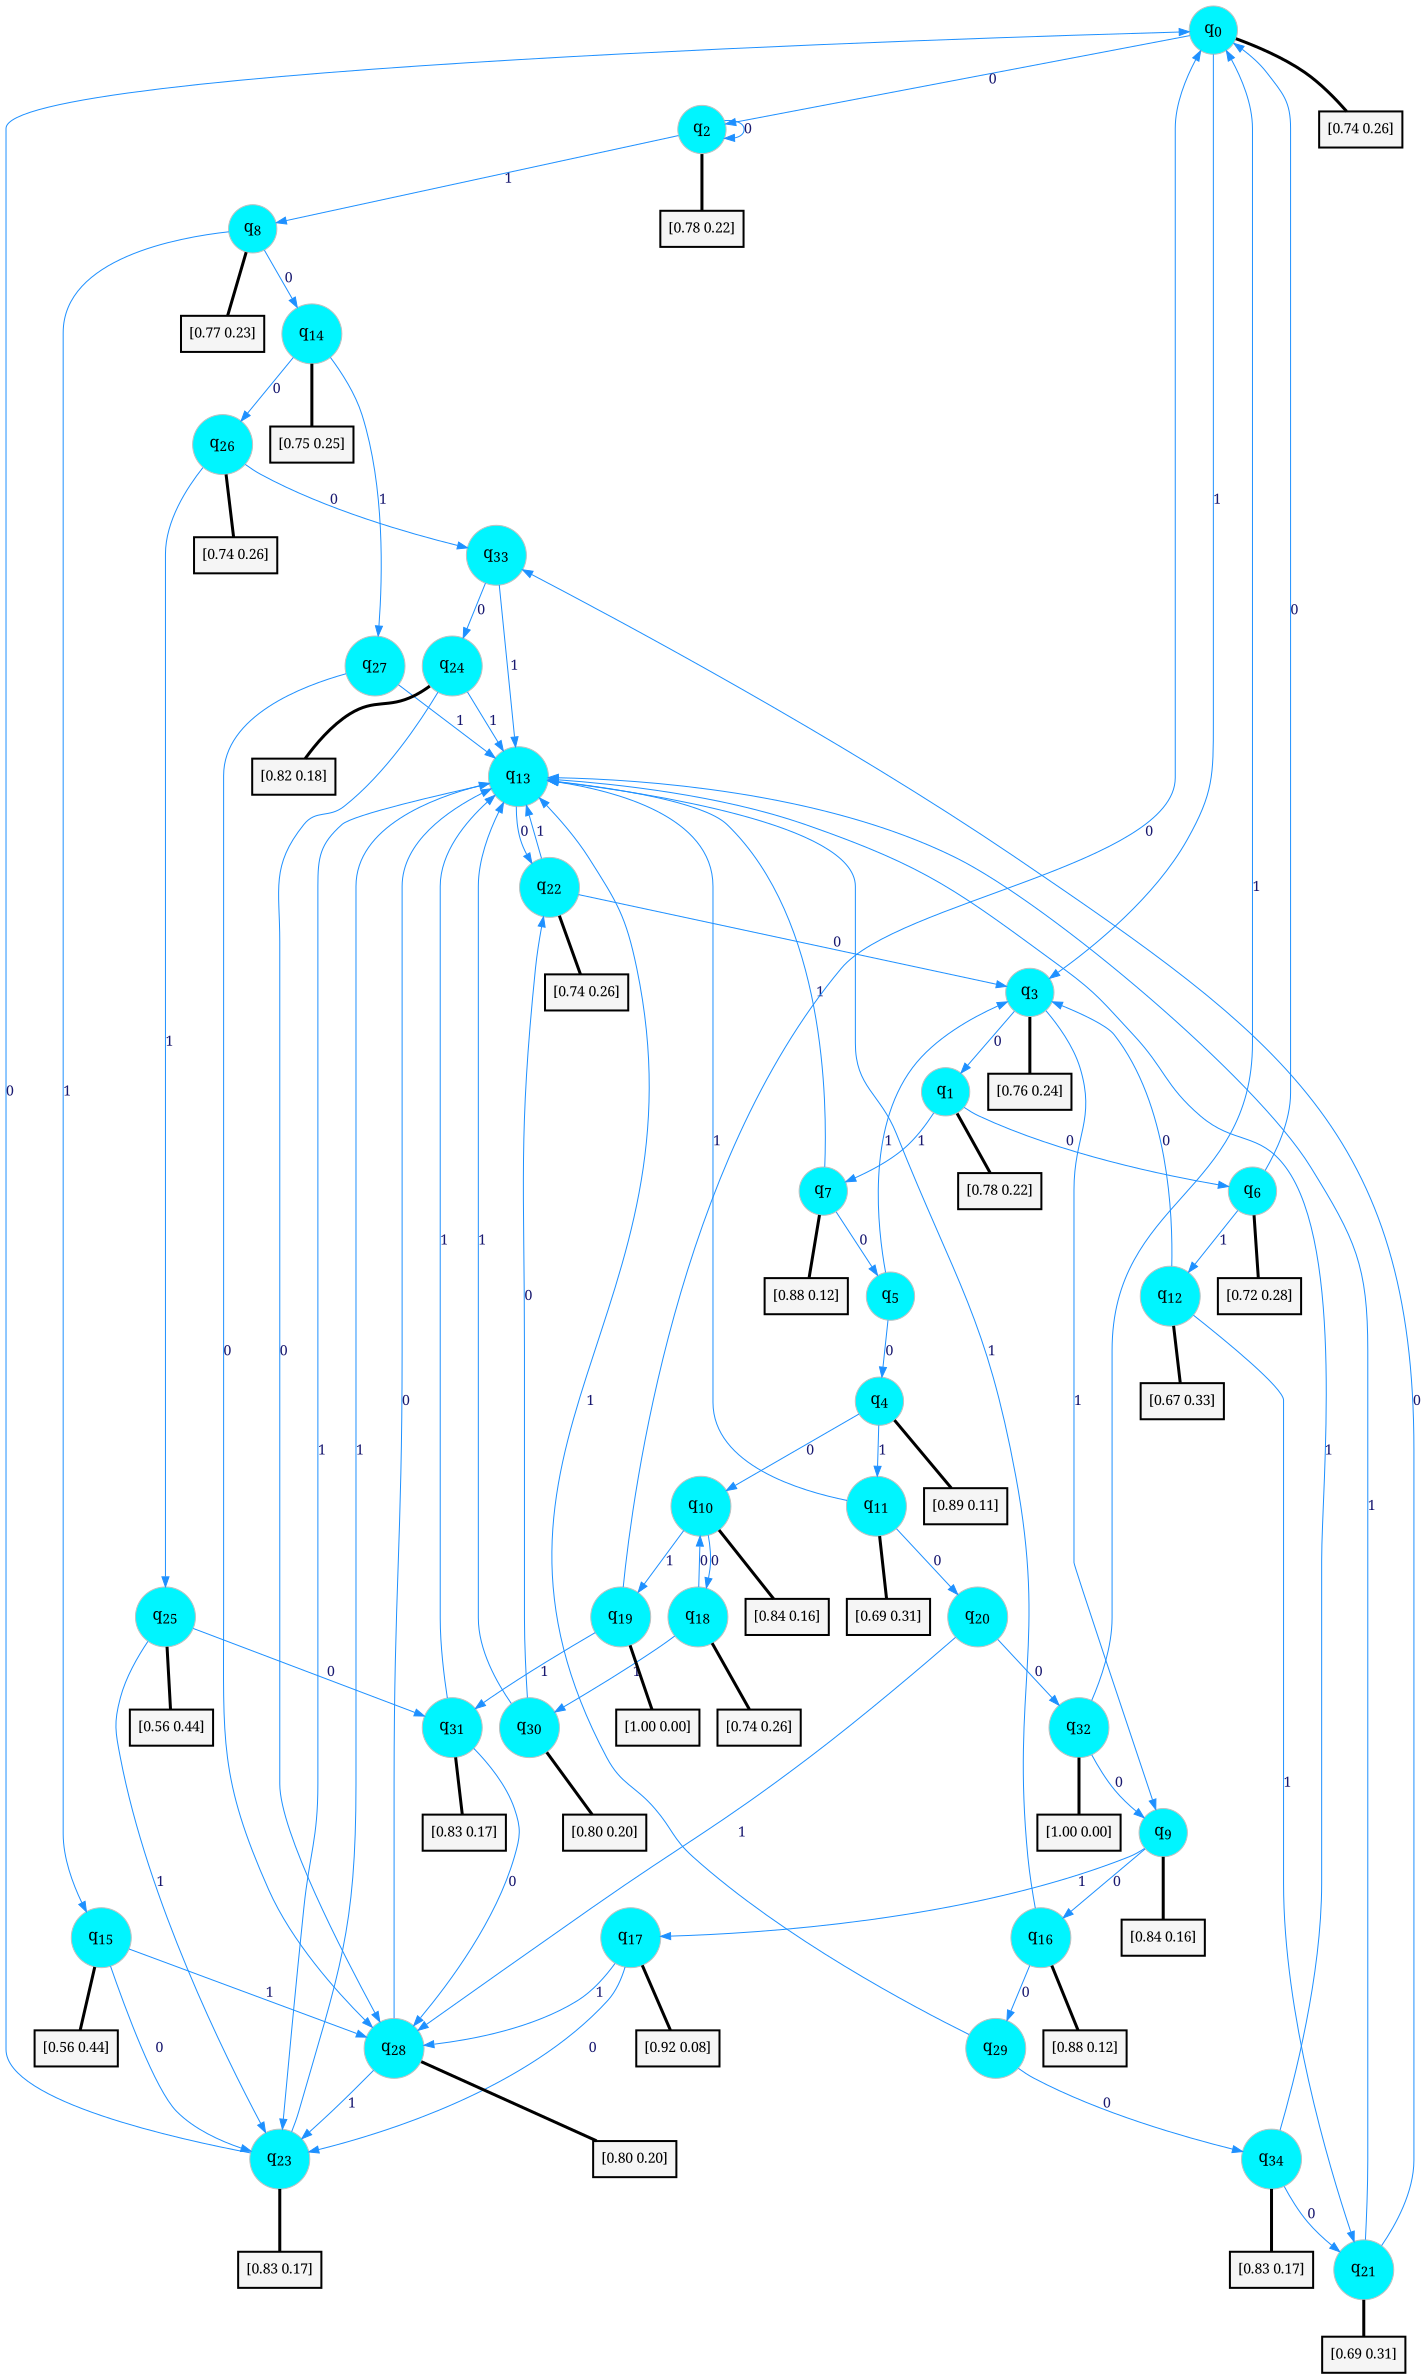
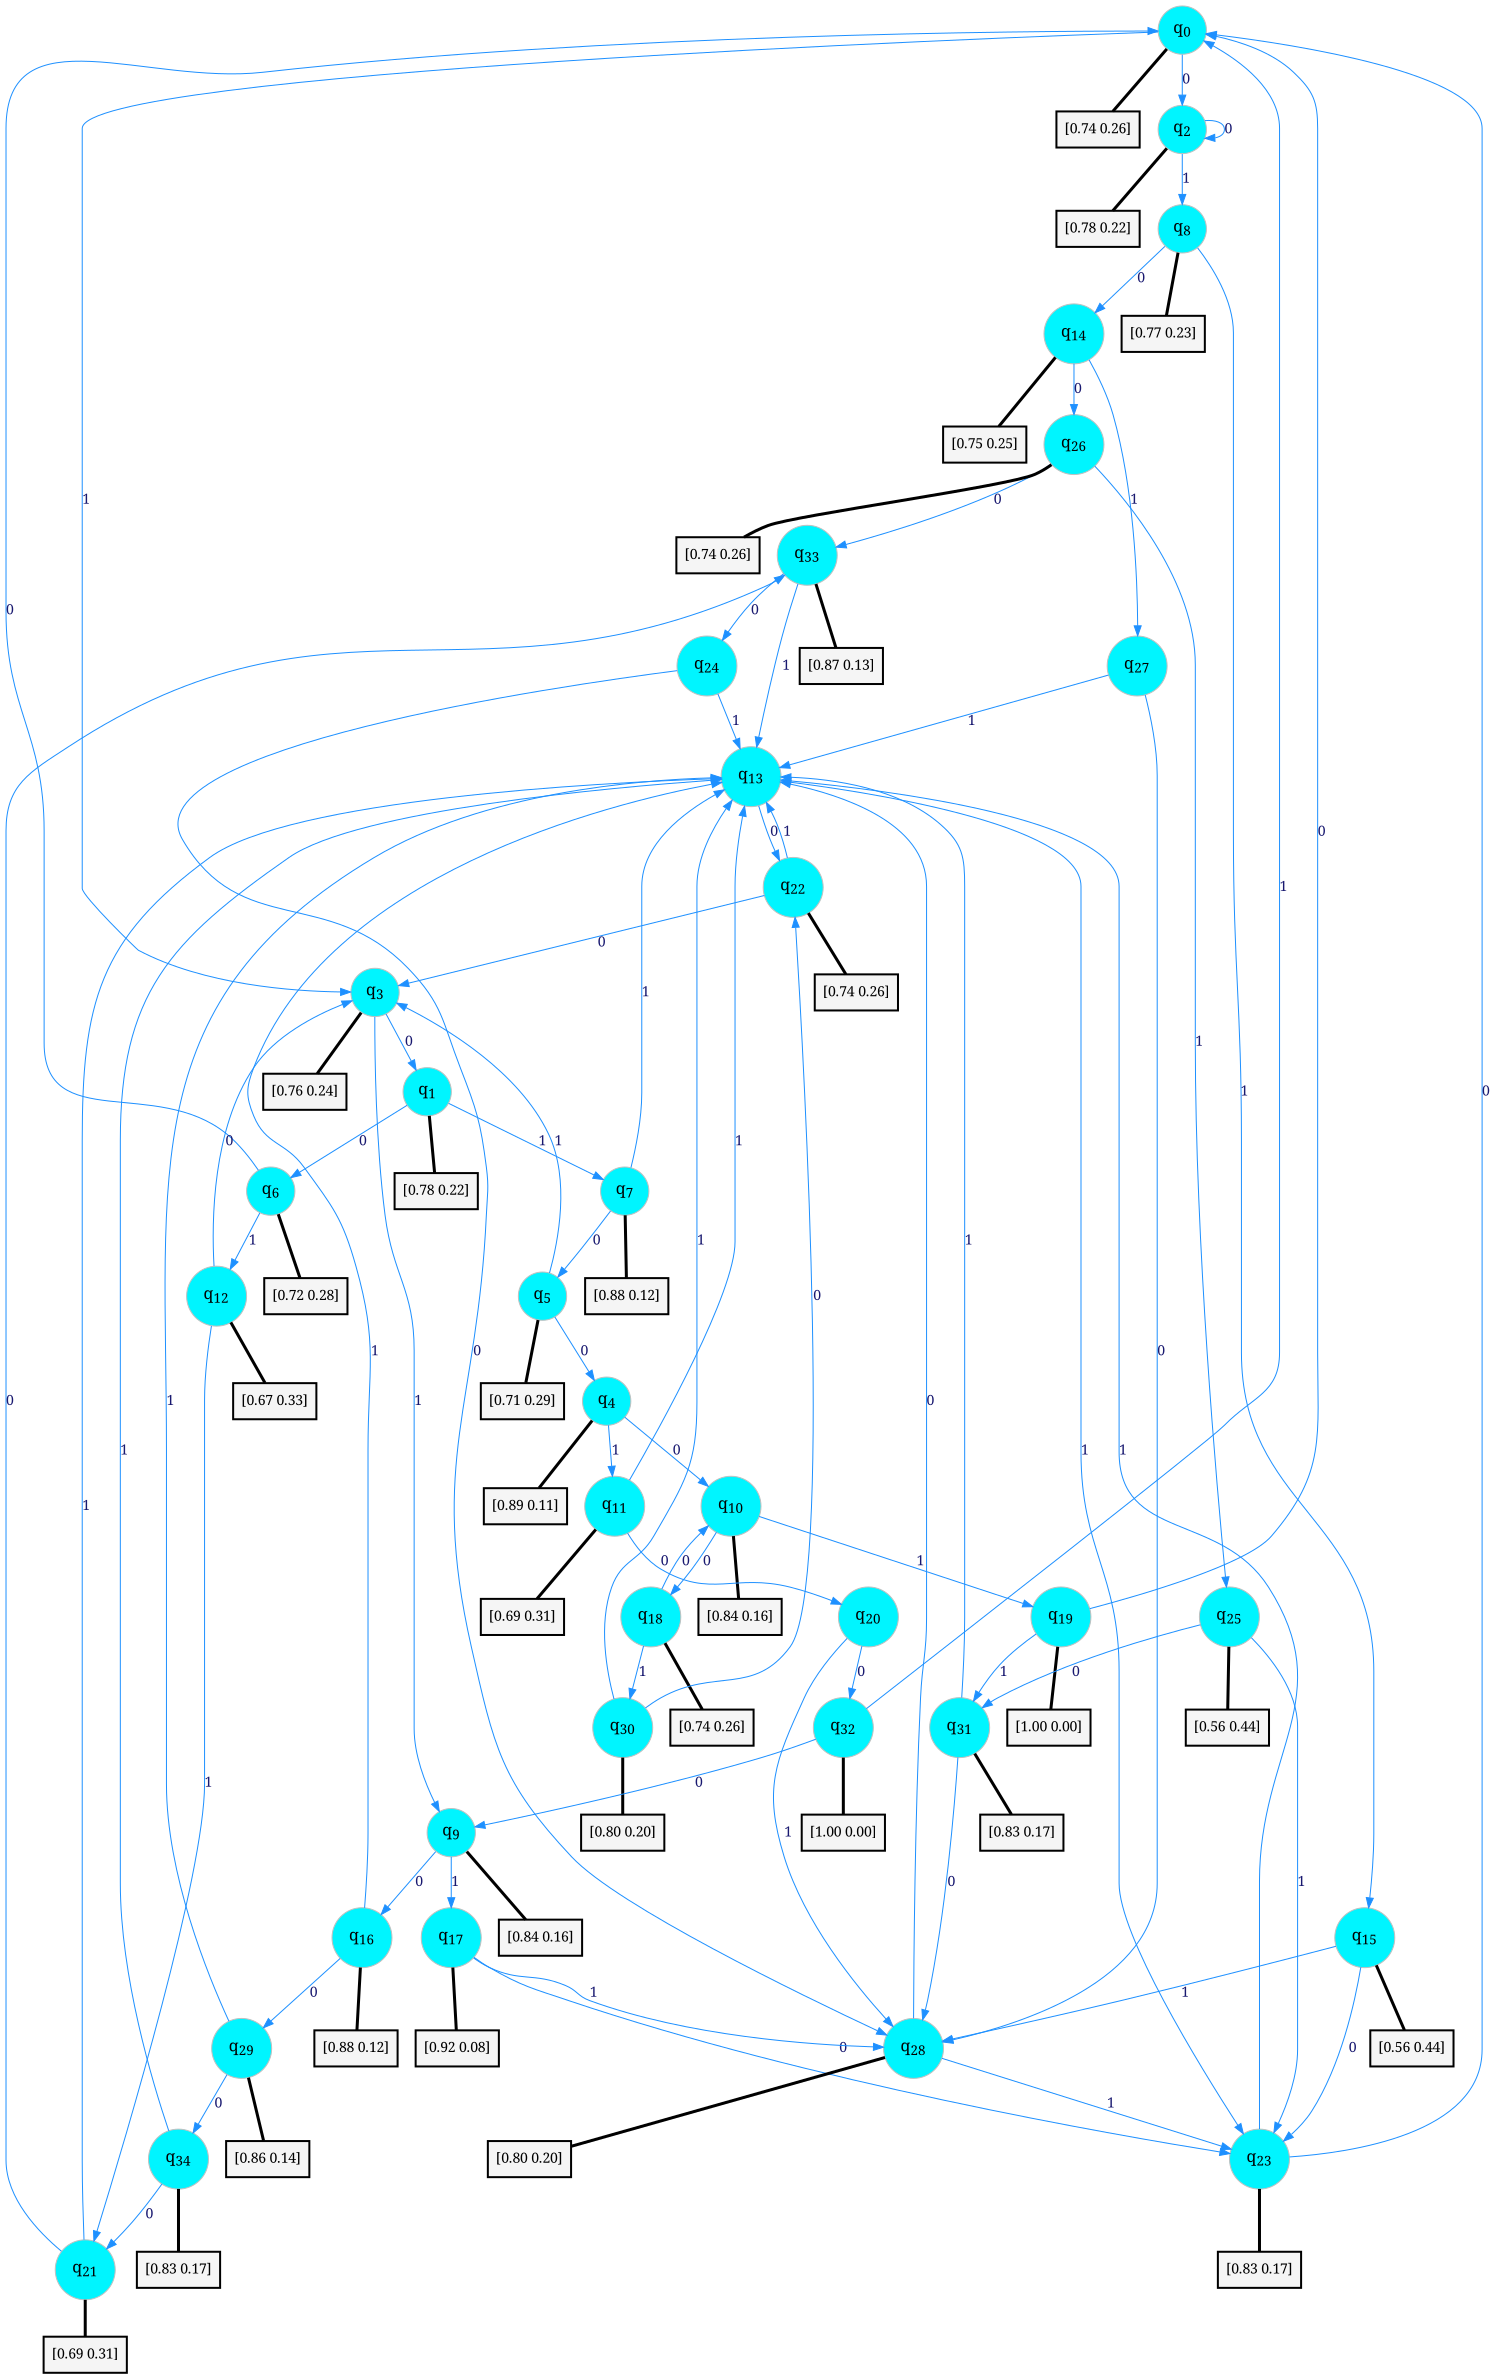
node "[0.87 0.13]": added
node "[0.82 0.18]": removed
node "[0.71 0.29]": added
node "[0.86 0.14]": added
